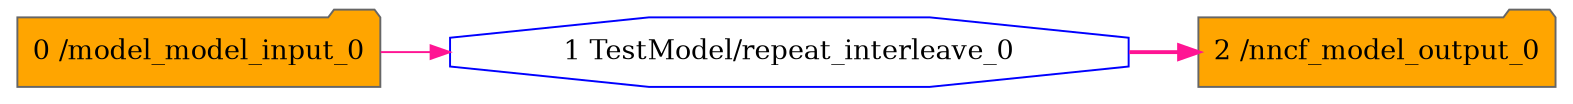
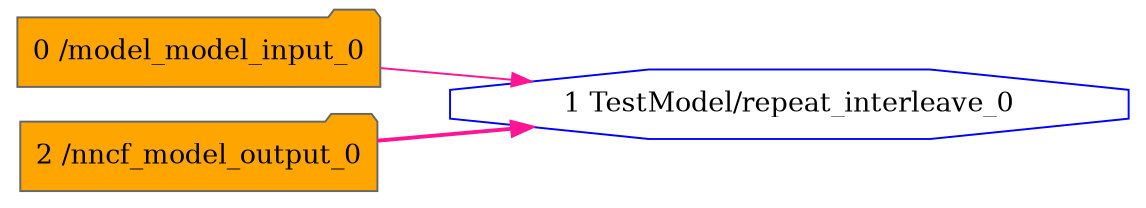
edge "1 TestModel/repeat_interleave_0" -> "2 /nncf_model_output_0": reversed
